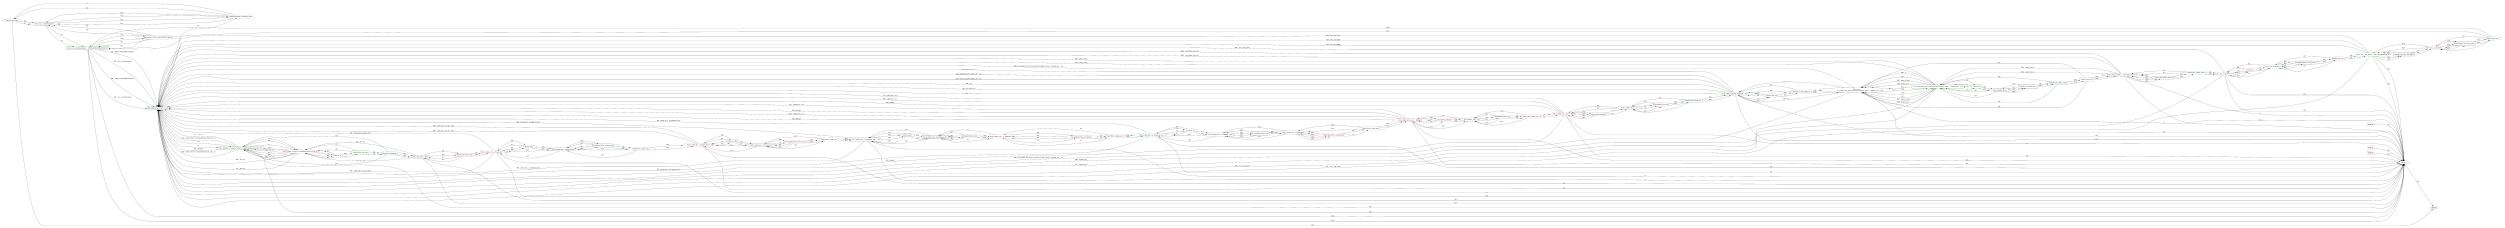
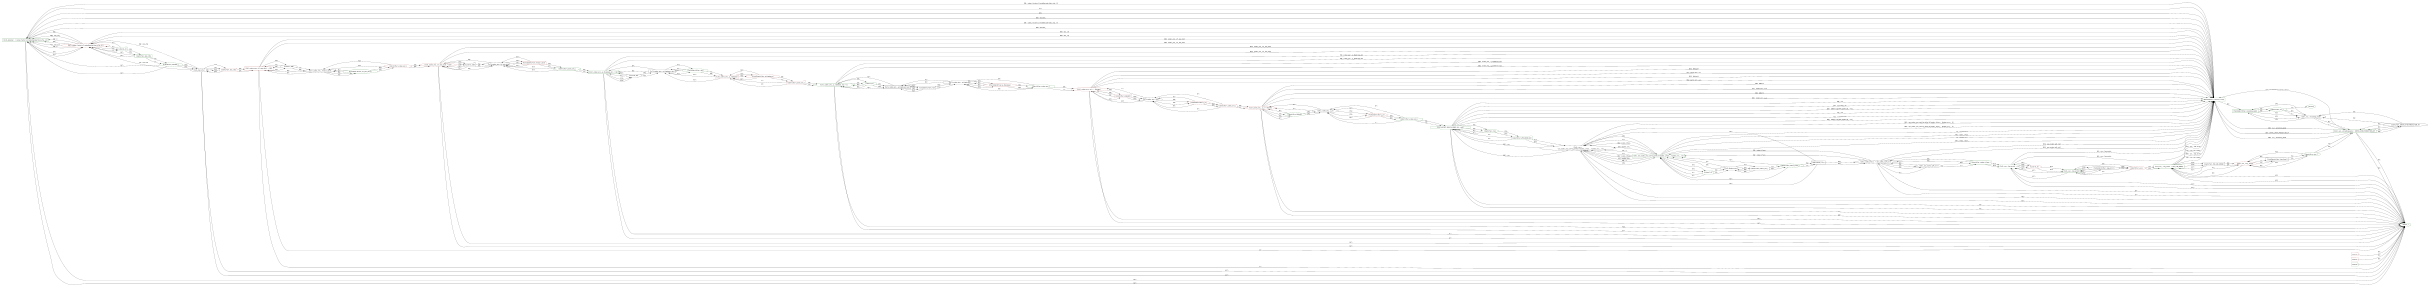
edge "(Block,)" -> "1000100": removed, label "AST:"
